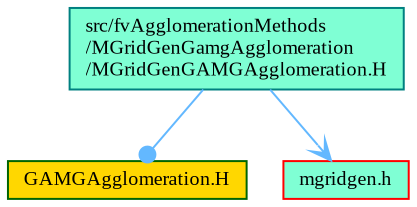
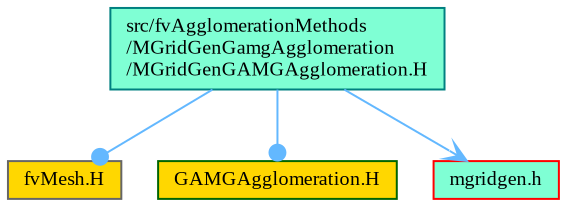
node "fvMesh.H": added
